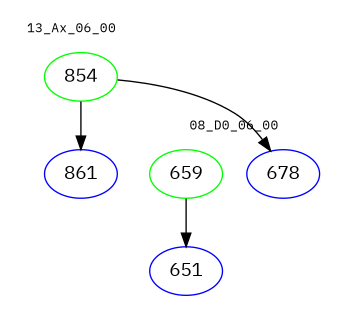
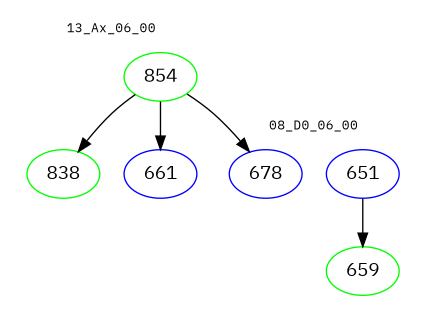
node "838": added
node "861": label "861" -> "661"
edge "659" -> "651": reversed
